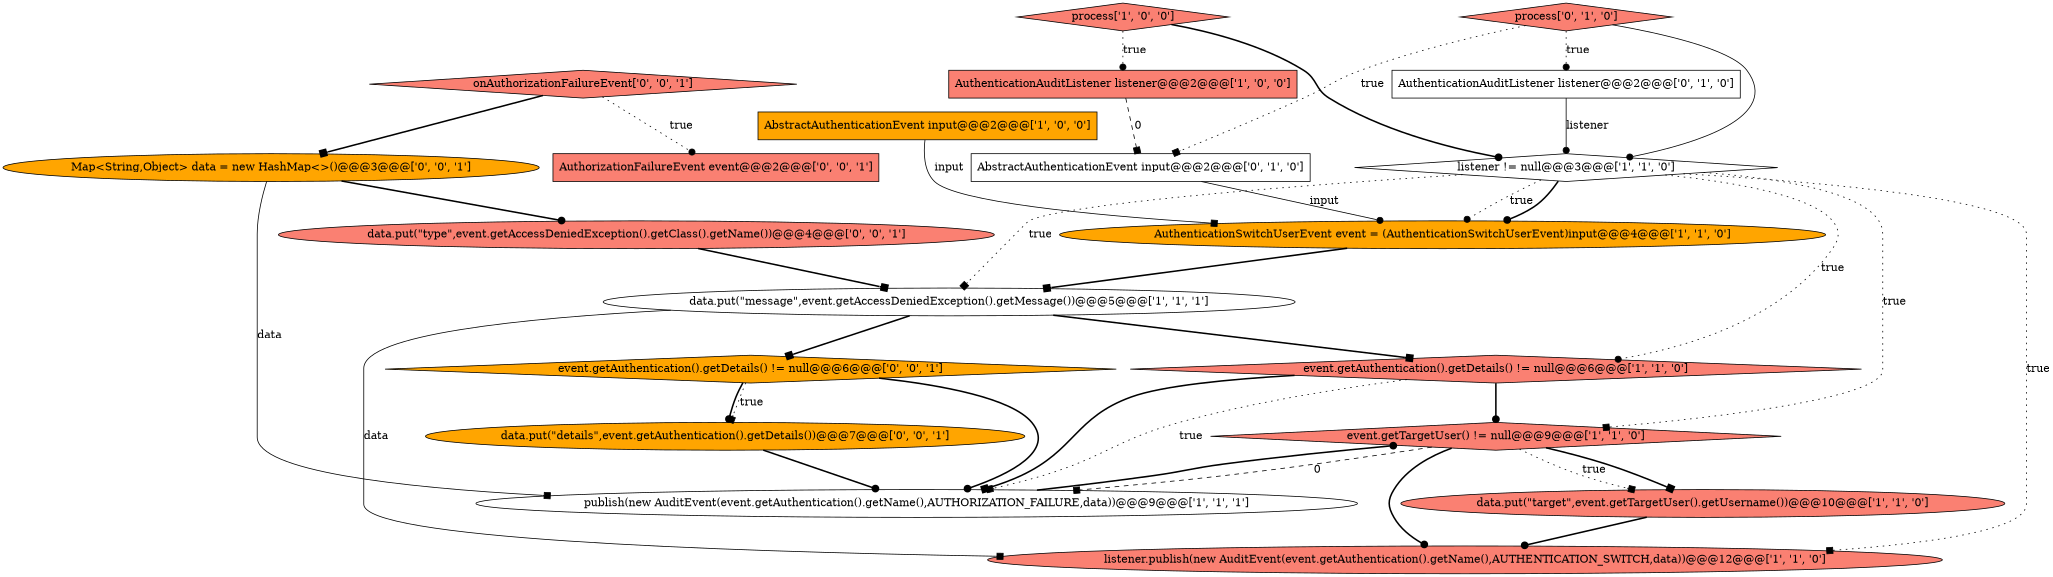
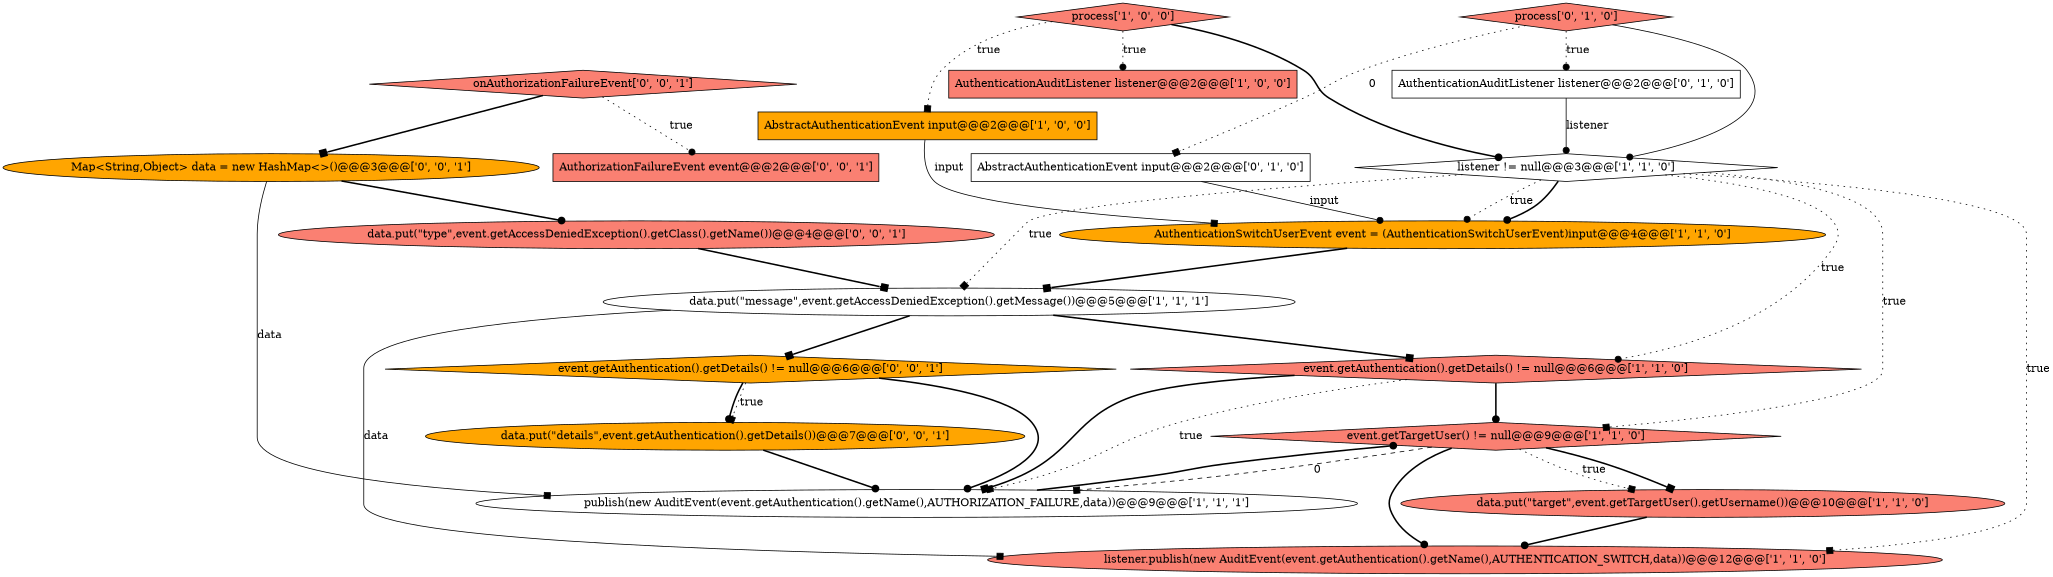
edge "process['1', '0', '0']" -> "AbstractAuthenticationEvent input@@@2@@@['1', '0', '0']": added, label "true"
edge "process['0', '1', '0']" -> "AbstractAuthenticationEvent input@@@2@@@['0', '1', '0']": label "true" -> "0"
edge "AuthenticationAuditListener listener@@@2@@@['1', '0', '0']" -> "AbstractAuthenticationEvent input@@@2@@@['0', '1', '0']": removed, label "0"
